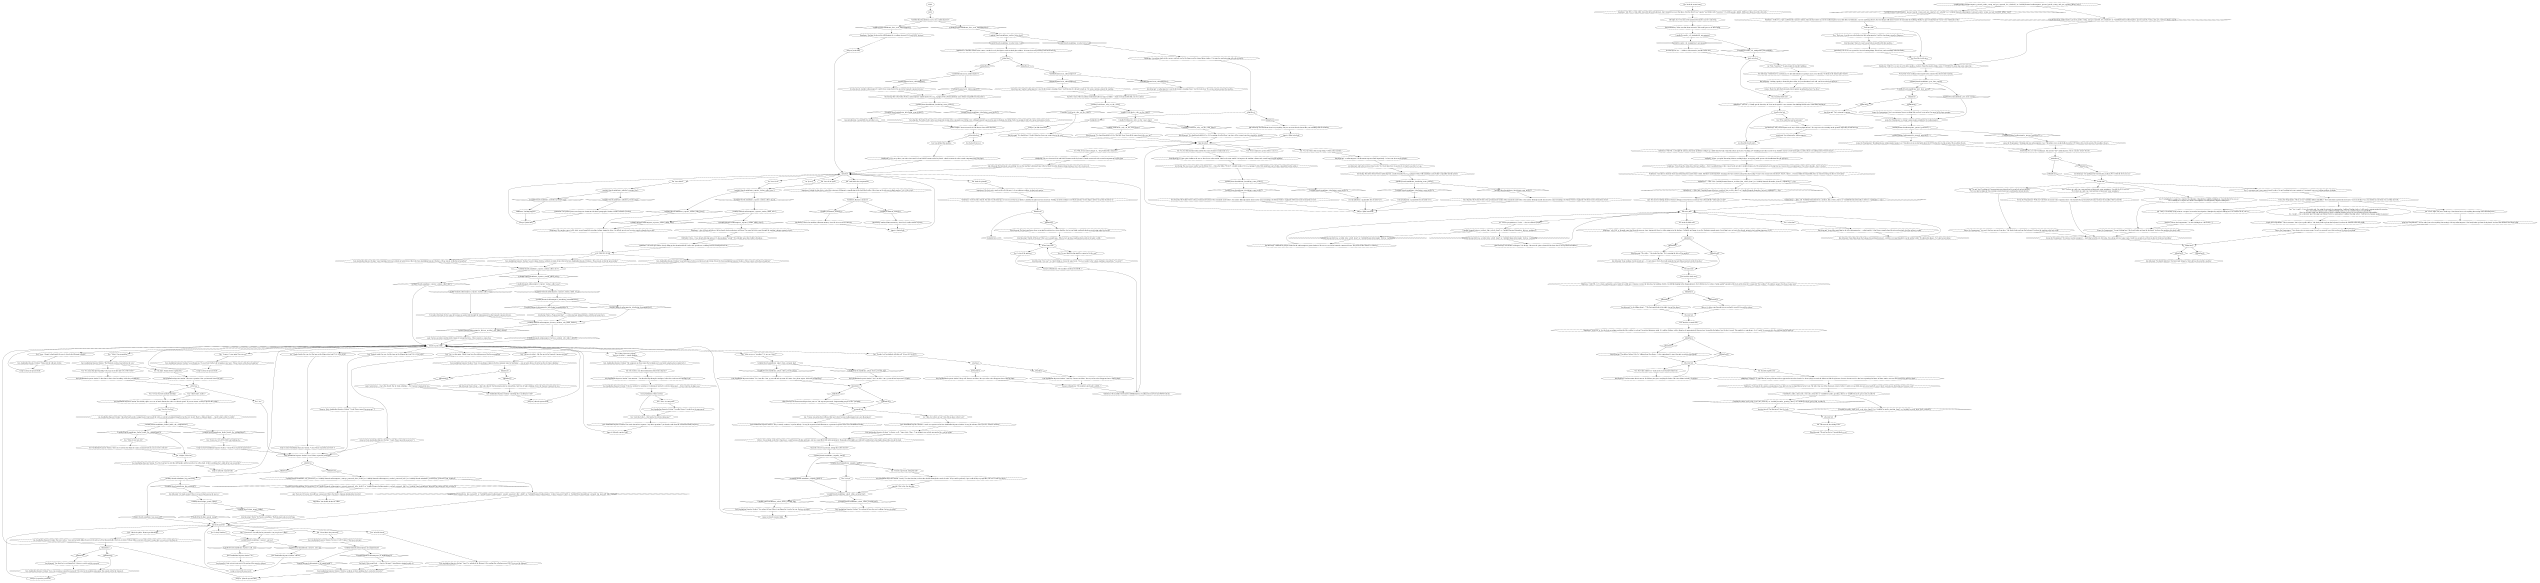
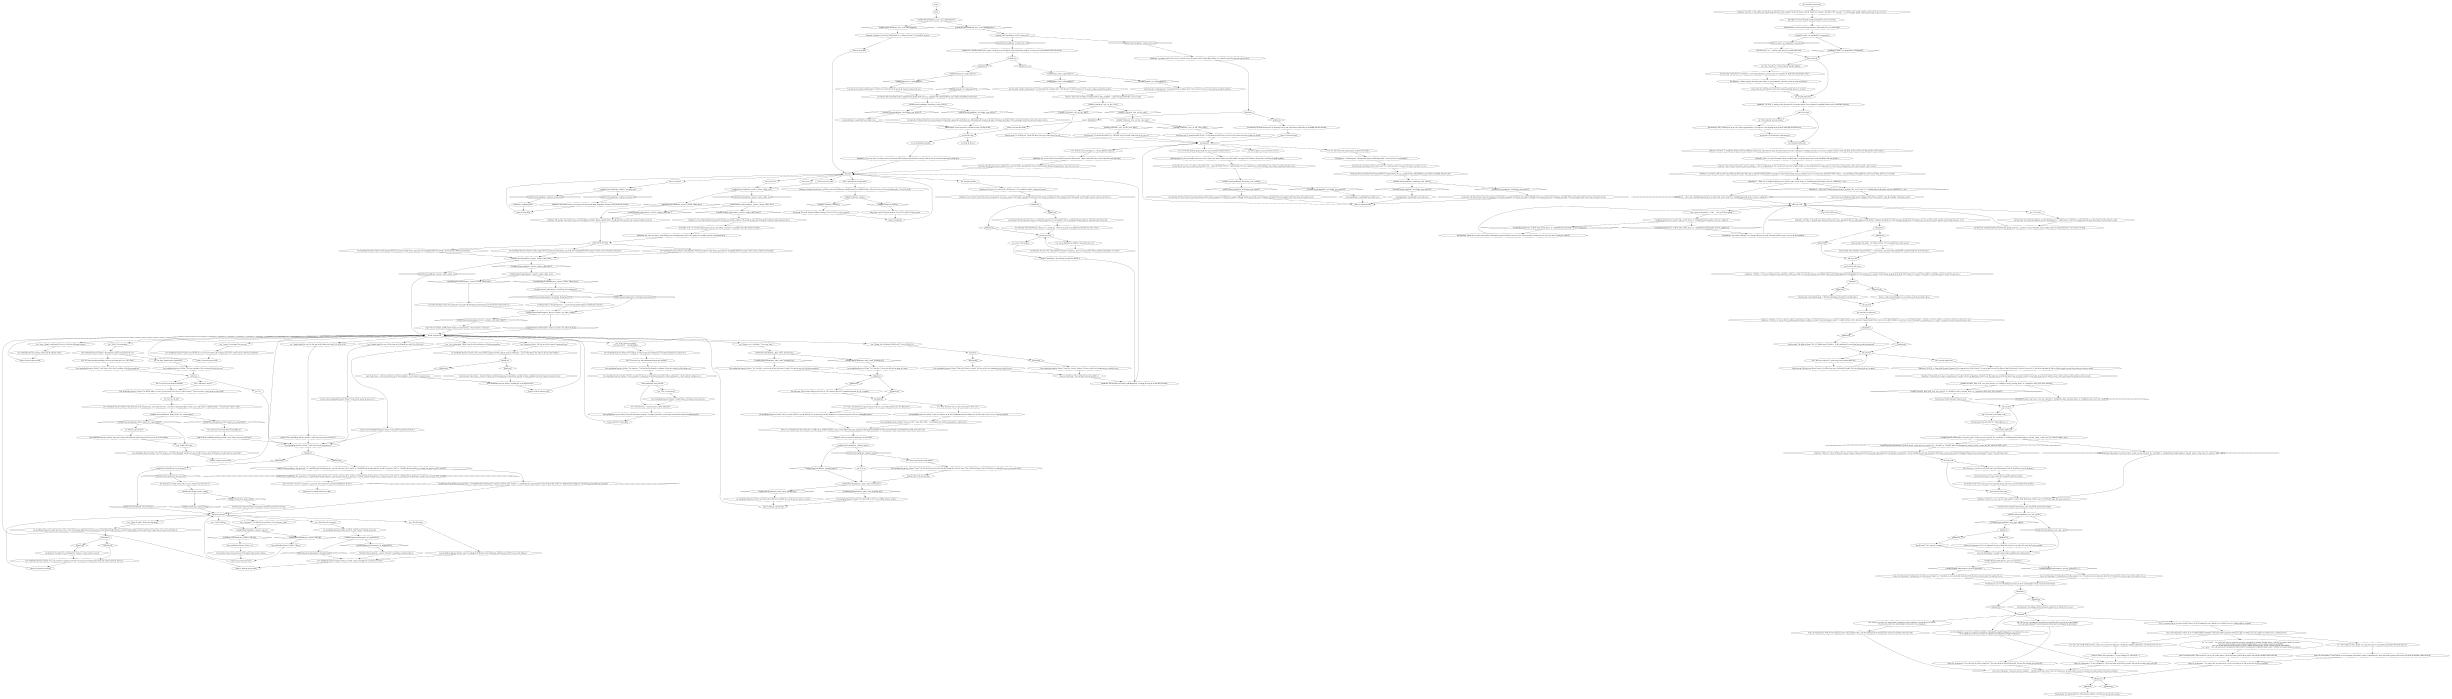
node "You: Read the ninth entry.": added
